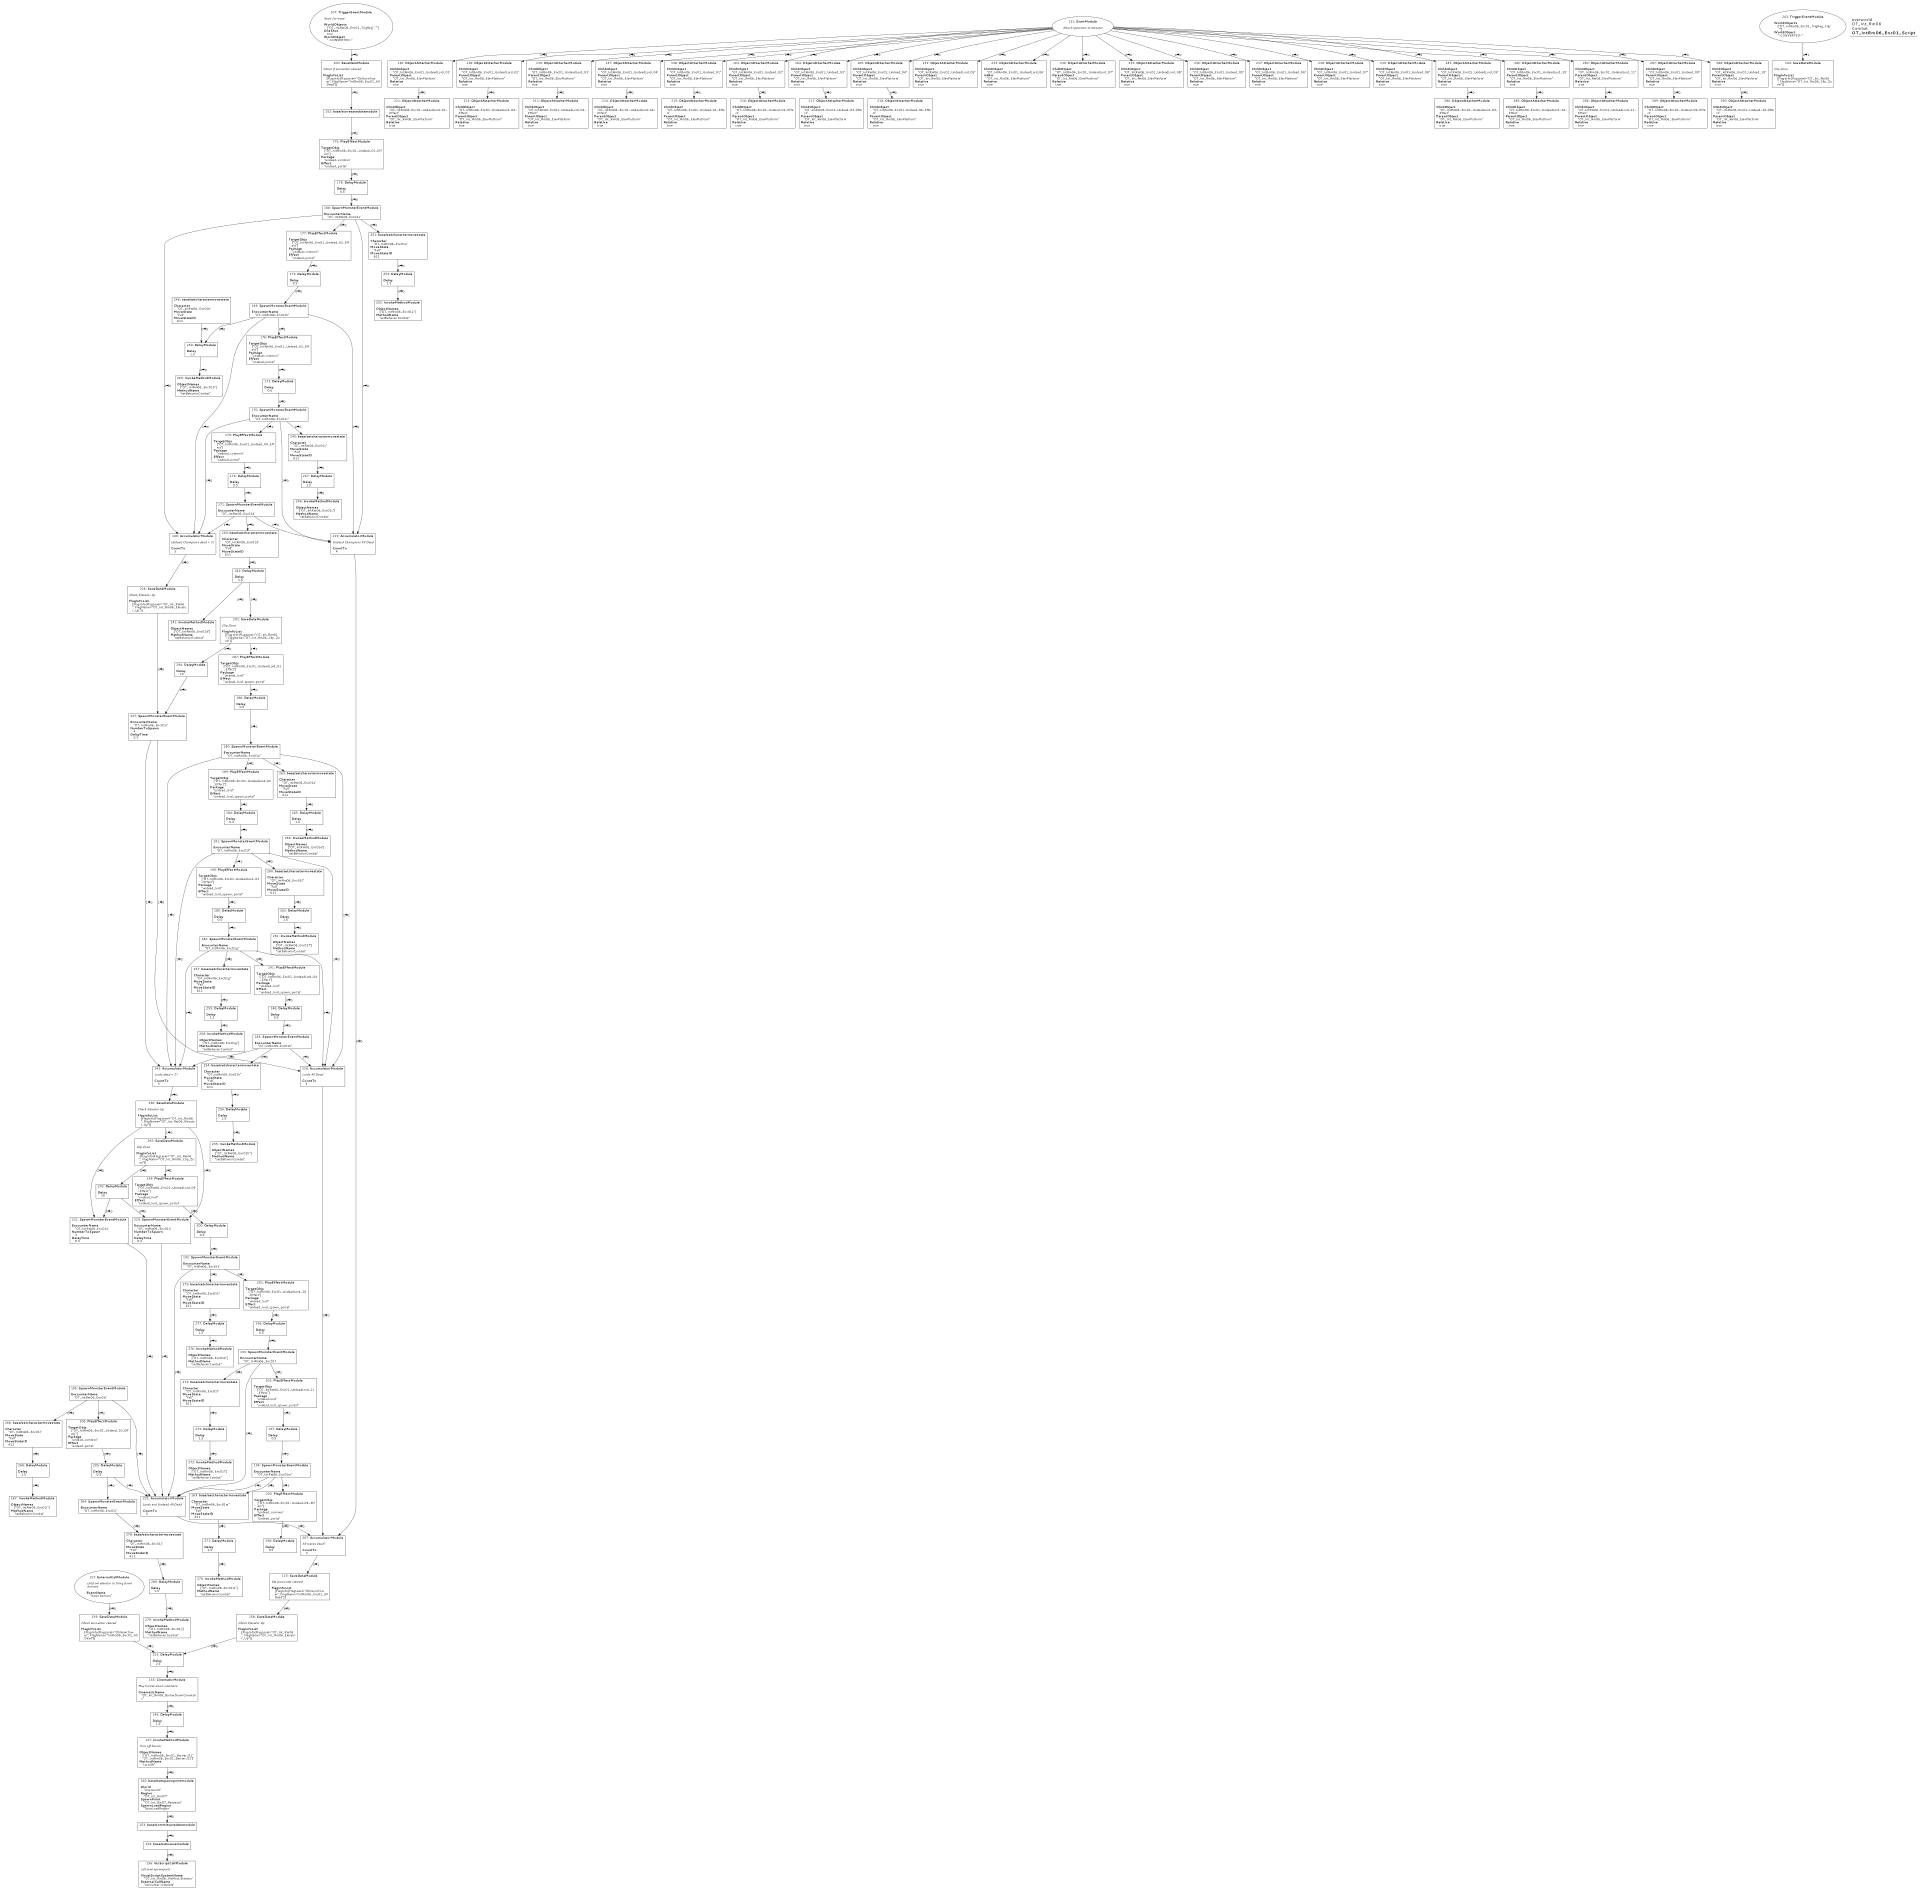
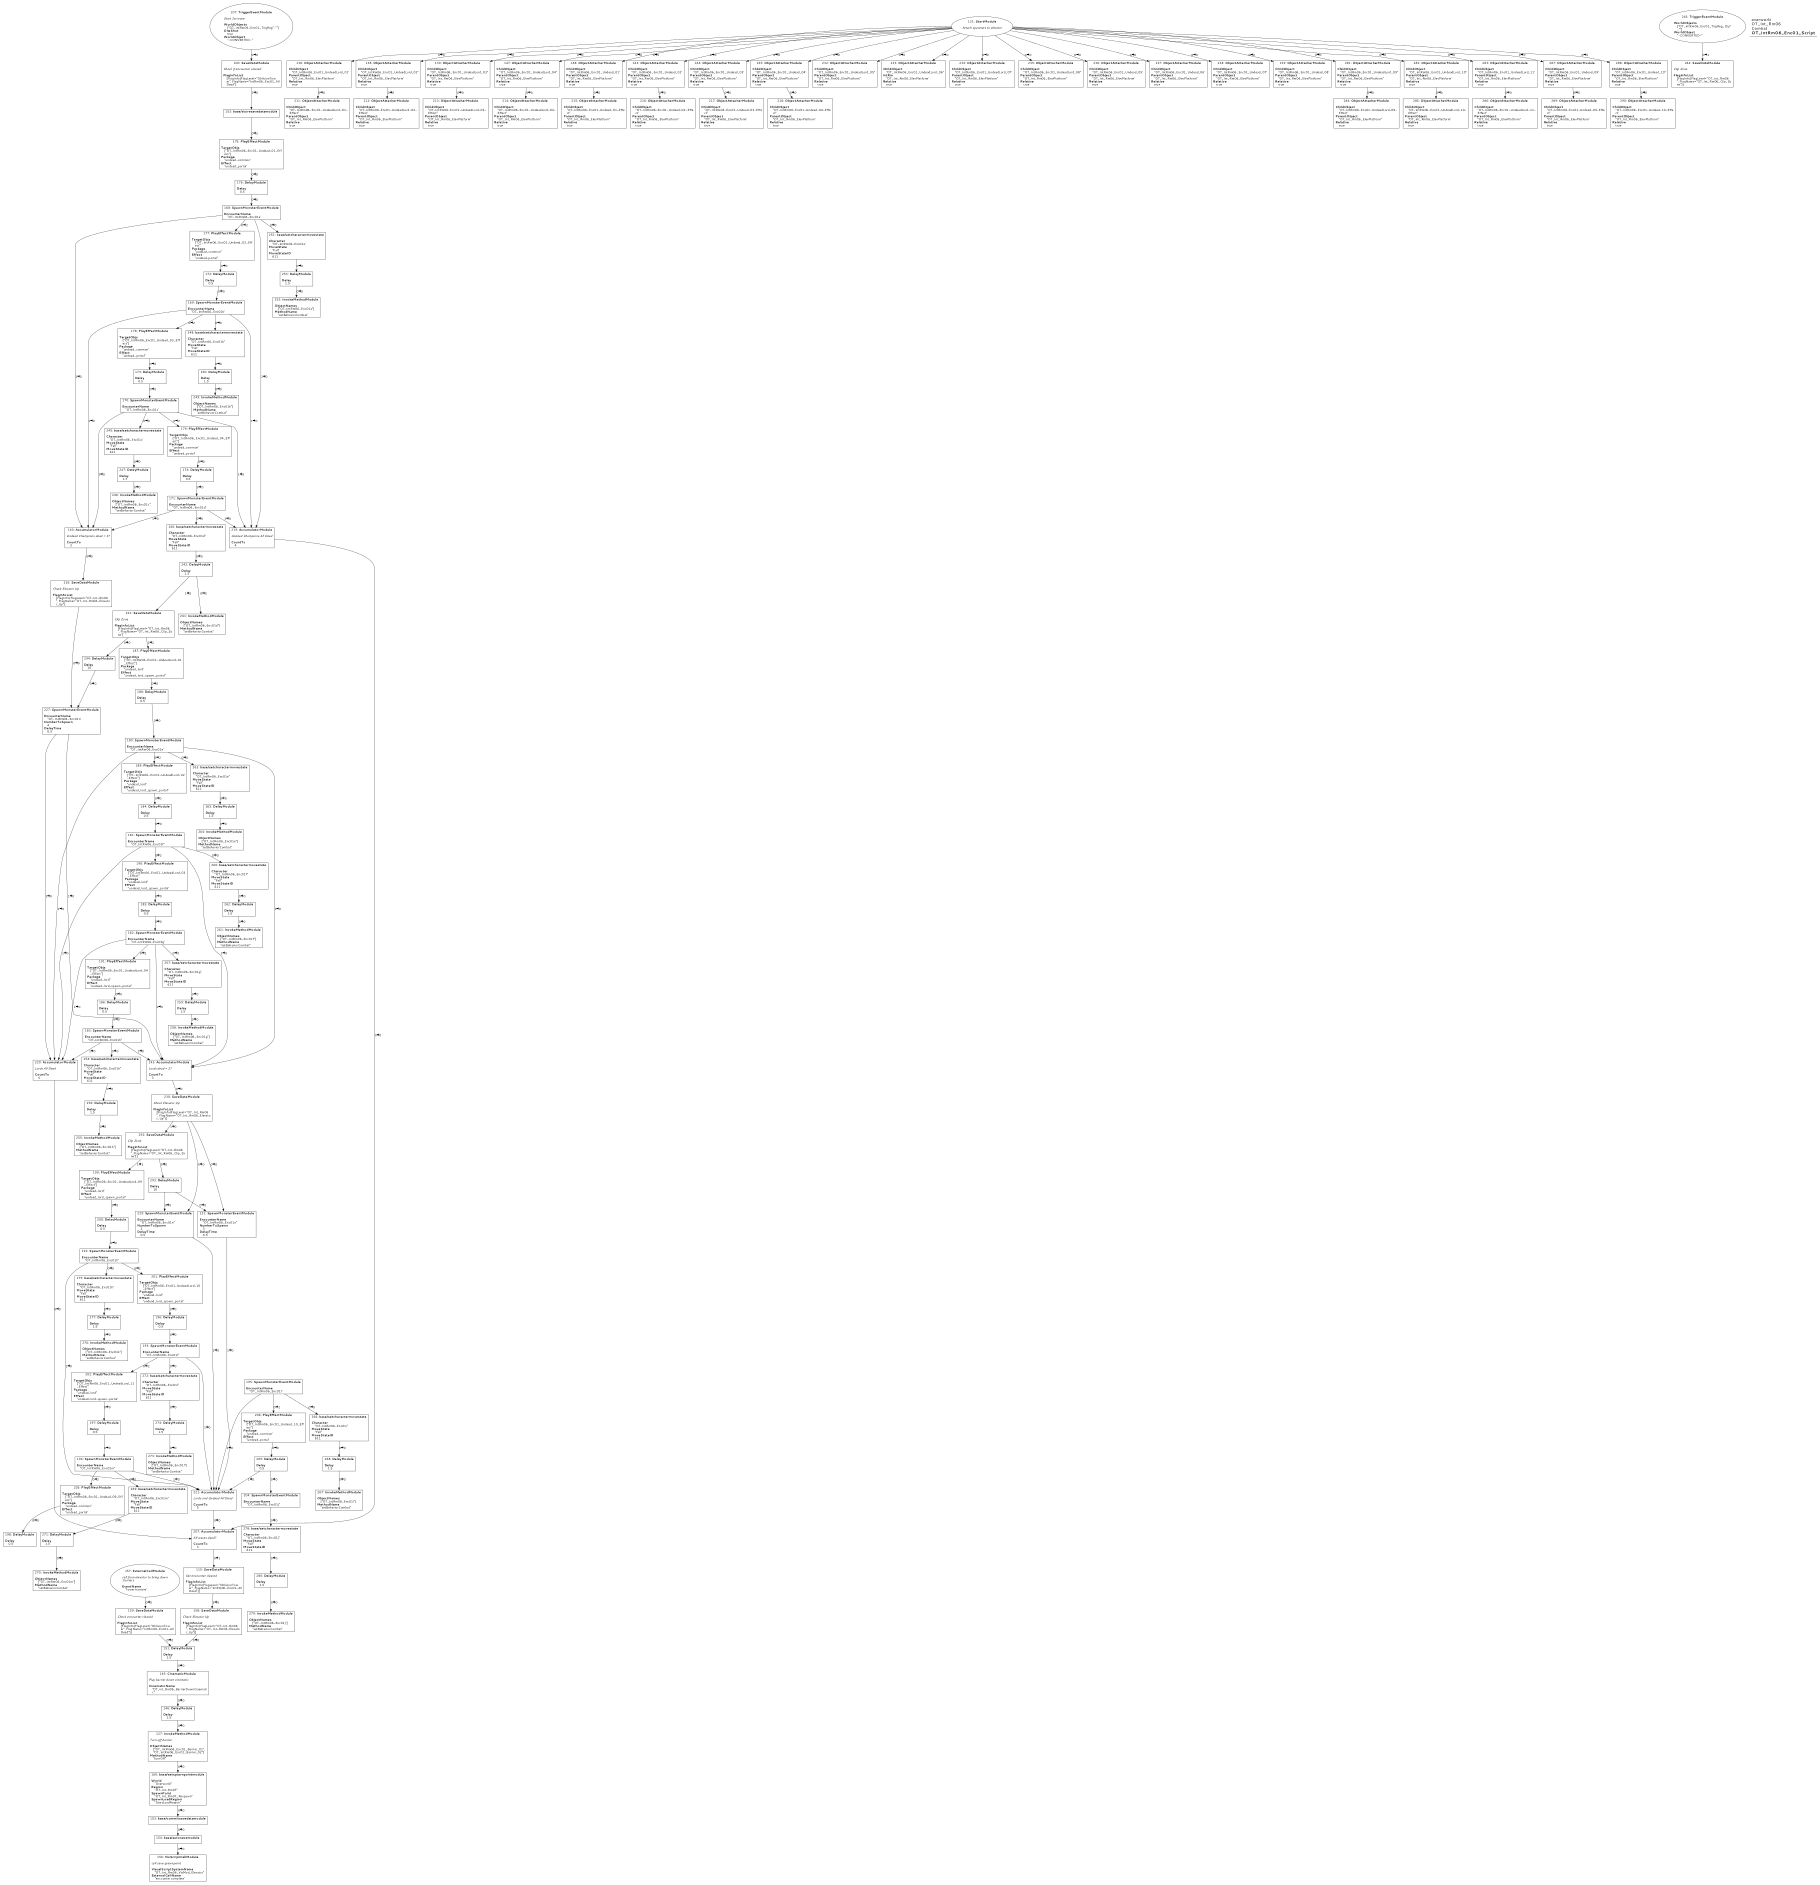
edge "169:" -> "250:": now "169:" -> "248:"
